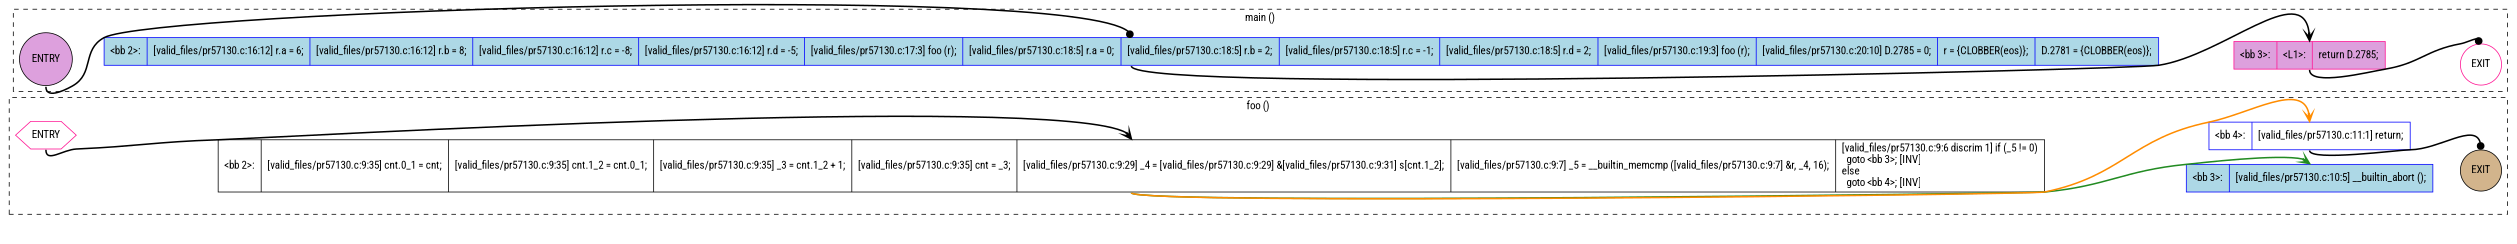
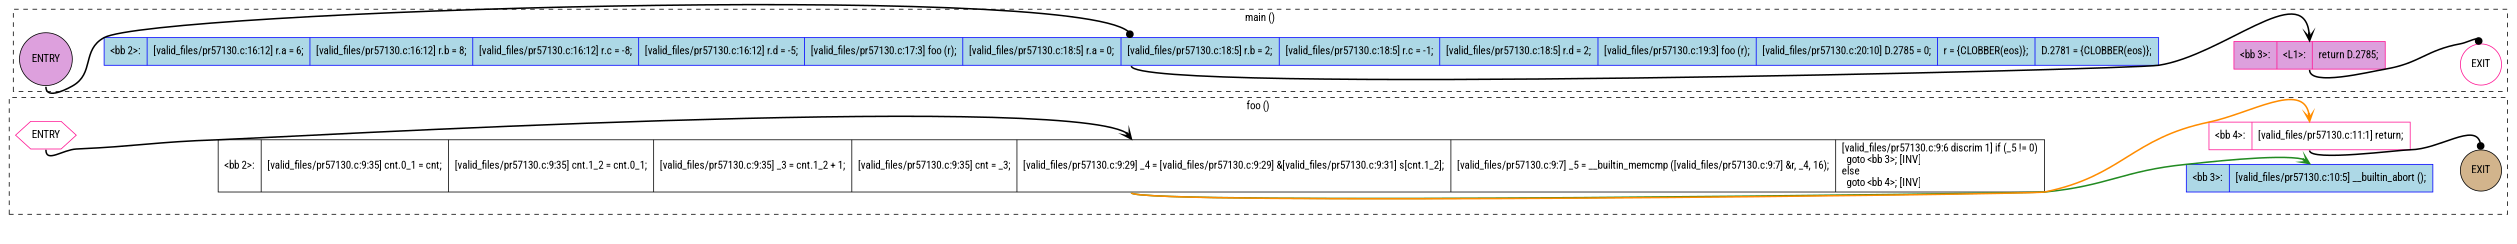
node "<bb 4>:": color blue -> deeppink
